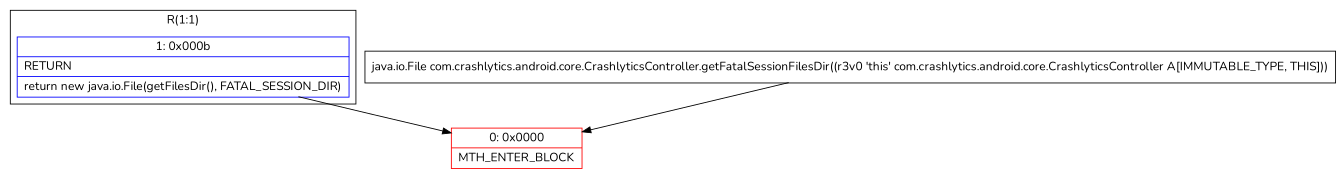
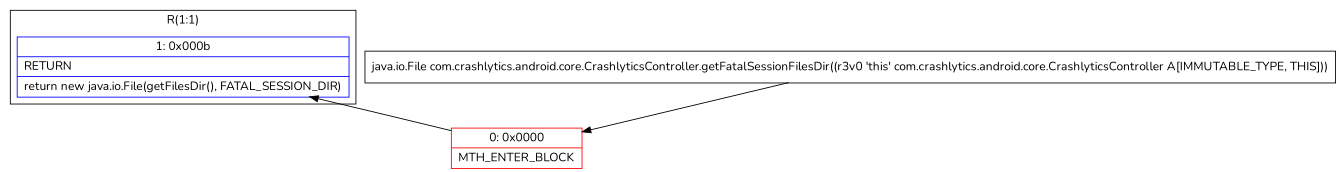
edge "1: 0x000b" -> "0: 0x0000": reversed
